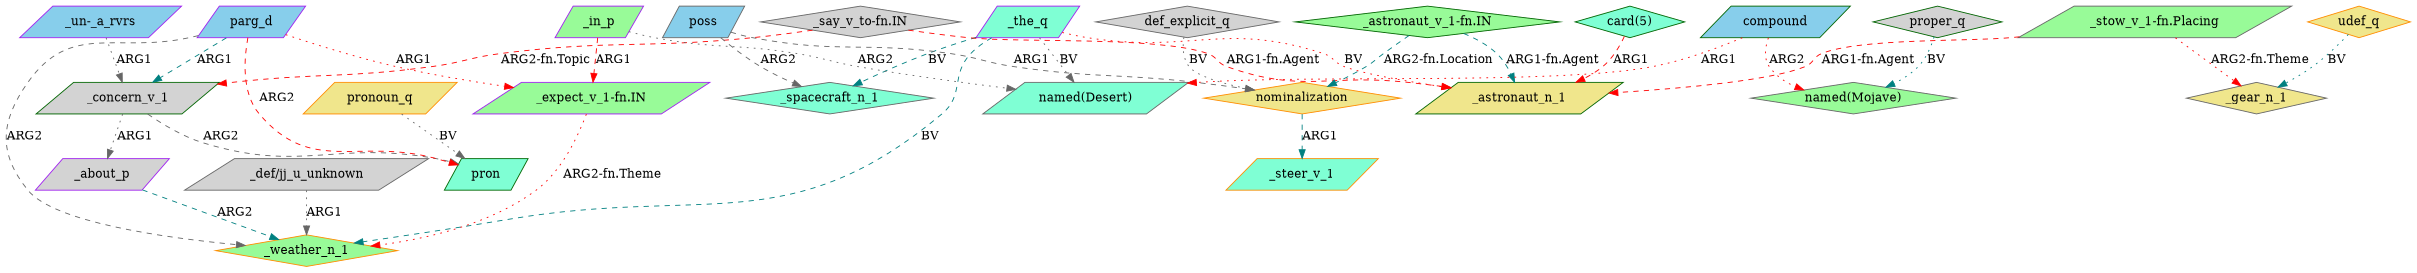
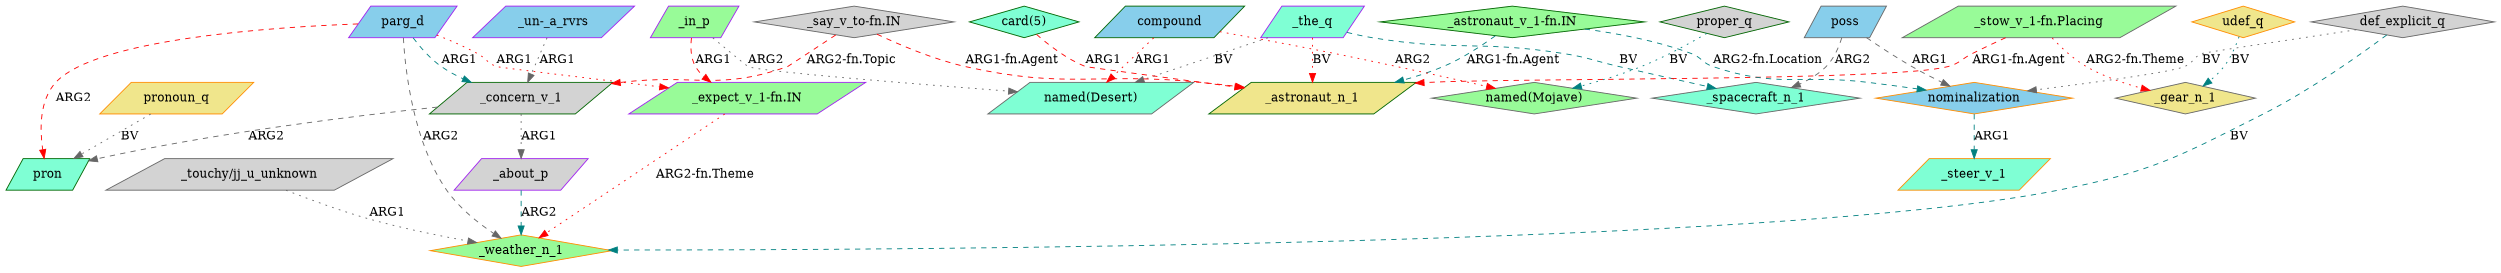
node "nominalization": fillcolor khaki -> skyblue
node "_def/jj_u_unknown": label "_def/jj_u_unknown" -> "_touchy/jj_u_unknown"
edge "_the_q" -> "_weather_n_1": now "def_explicit_q" -> "_weather_n_1"
